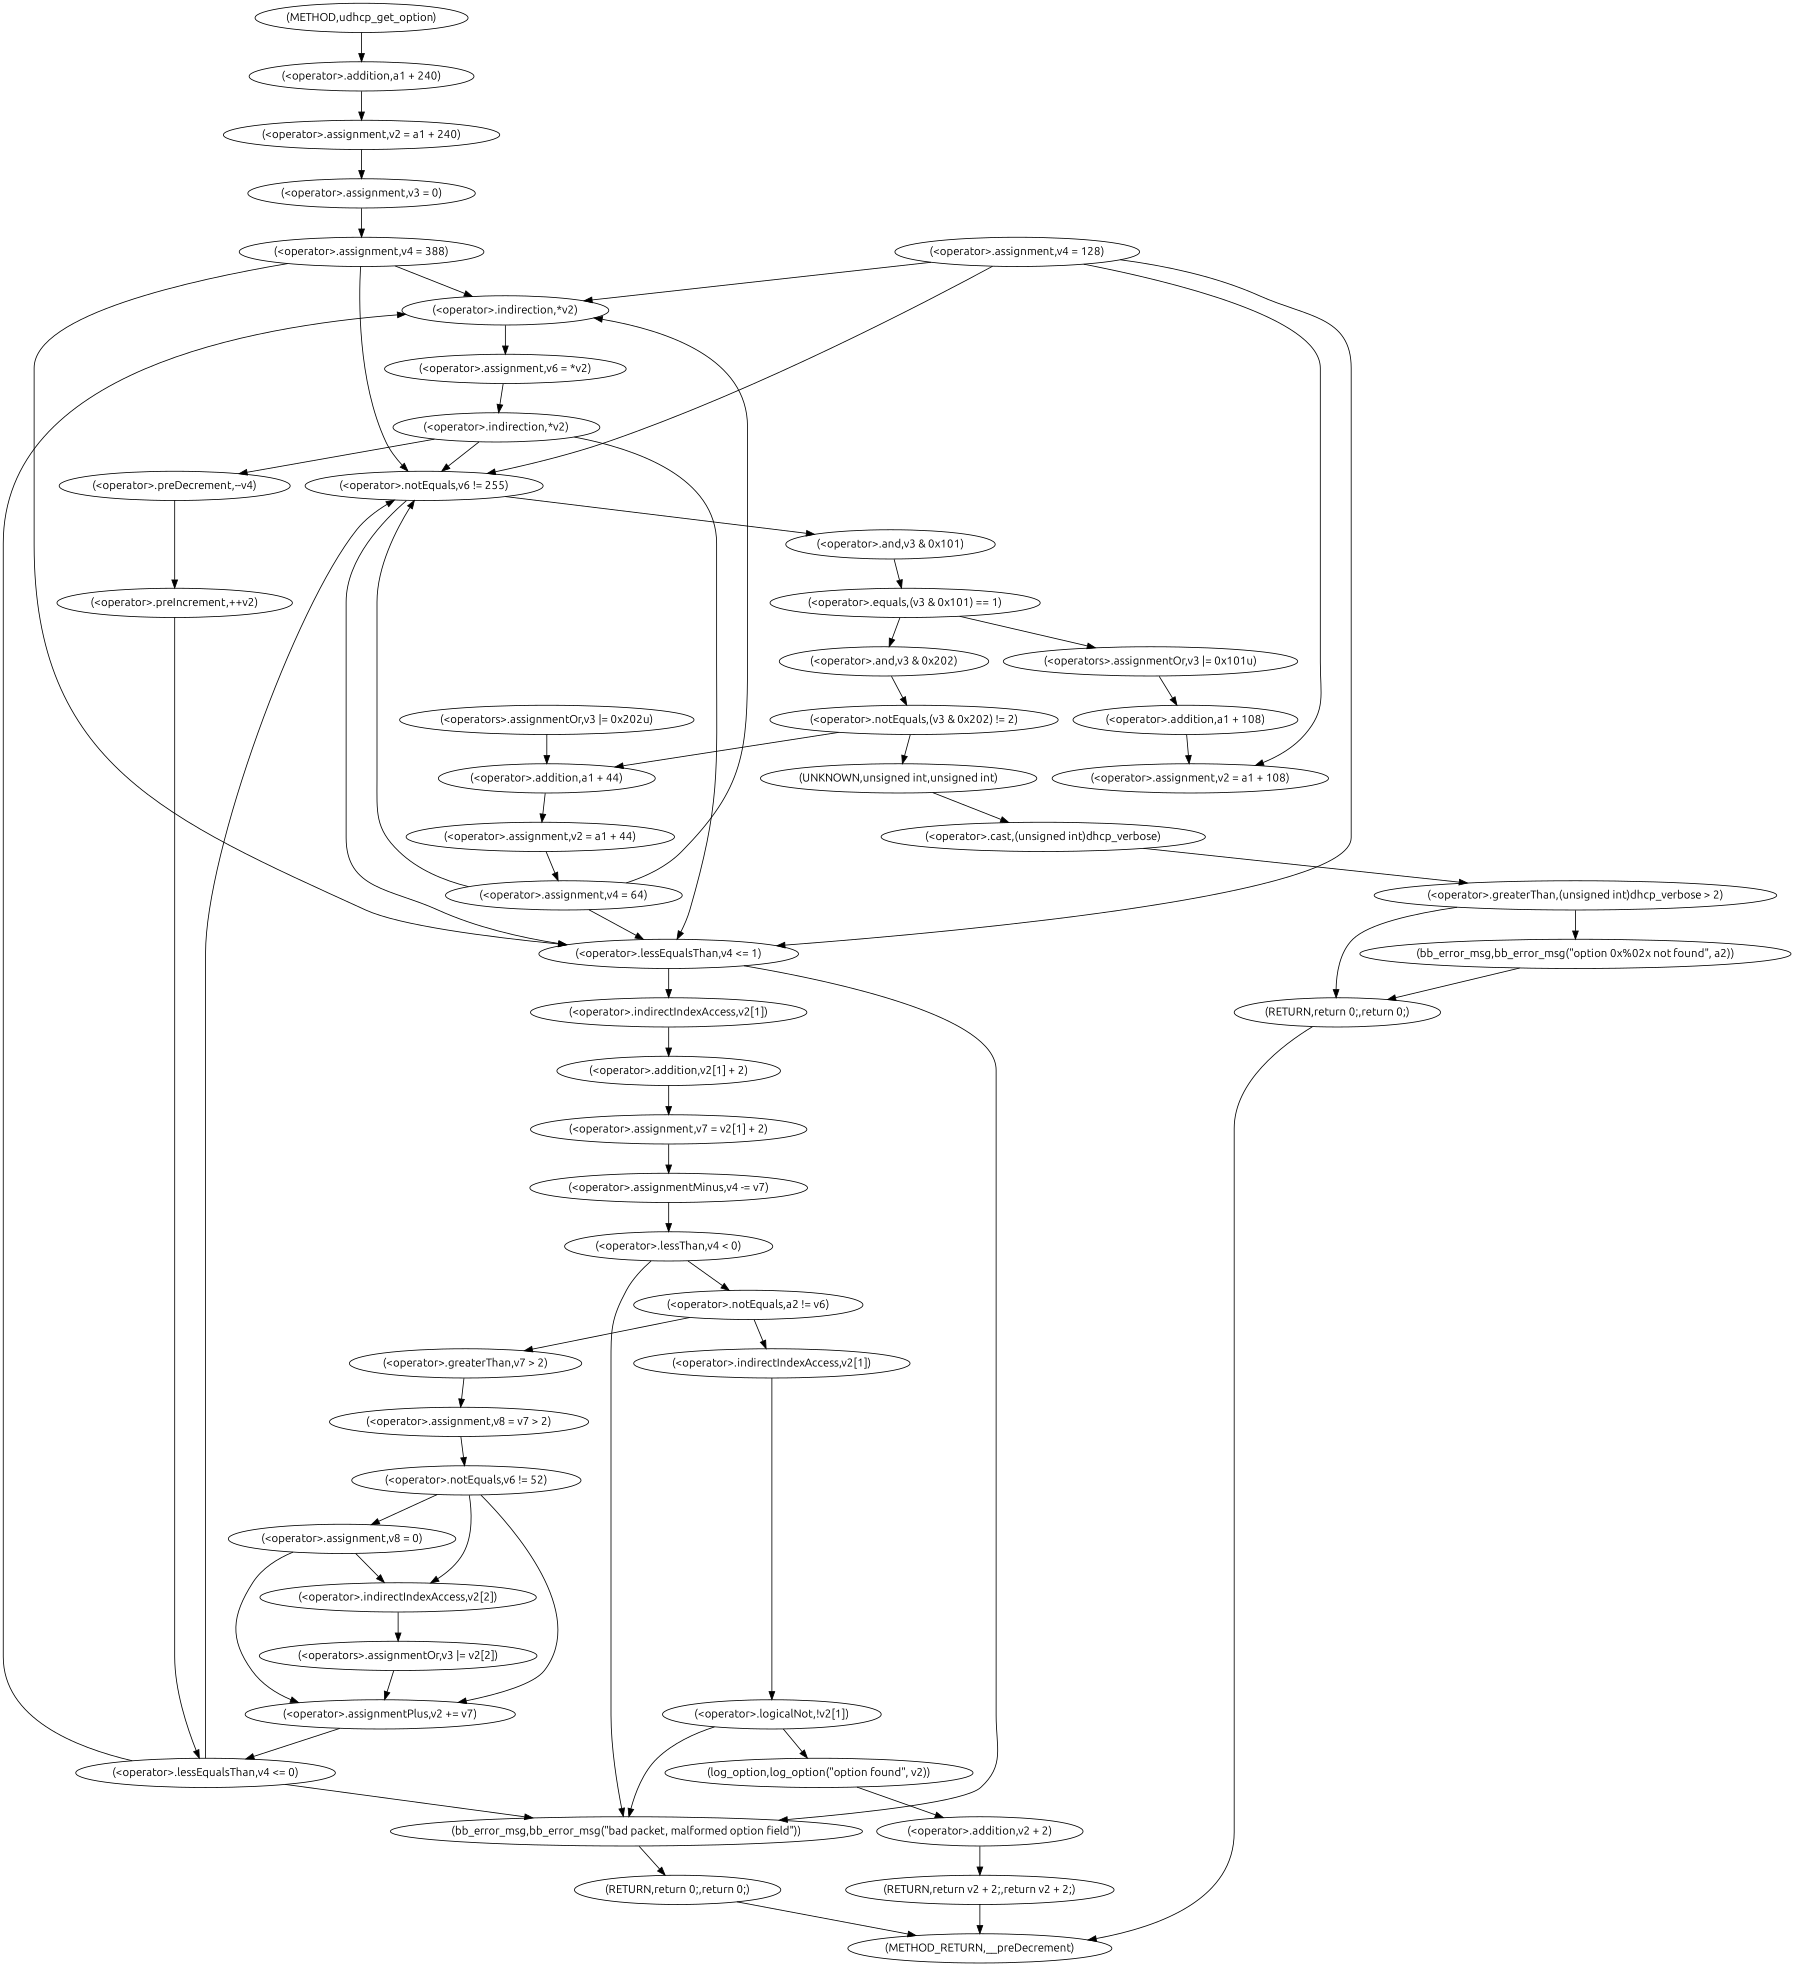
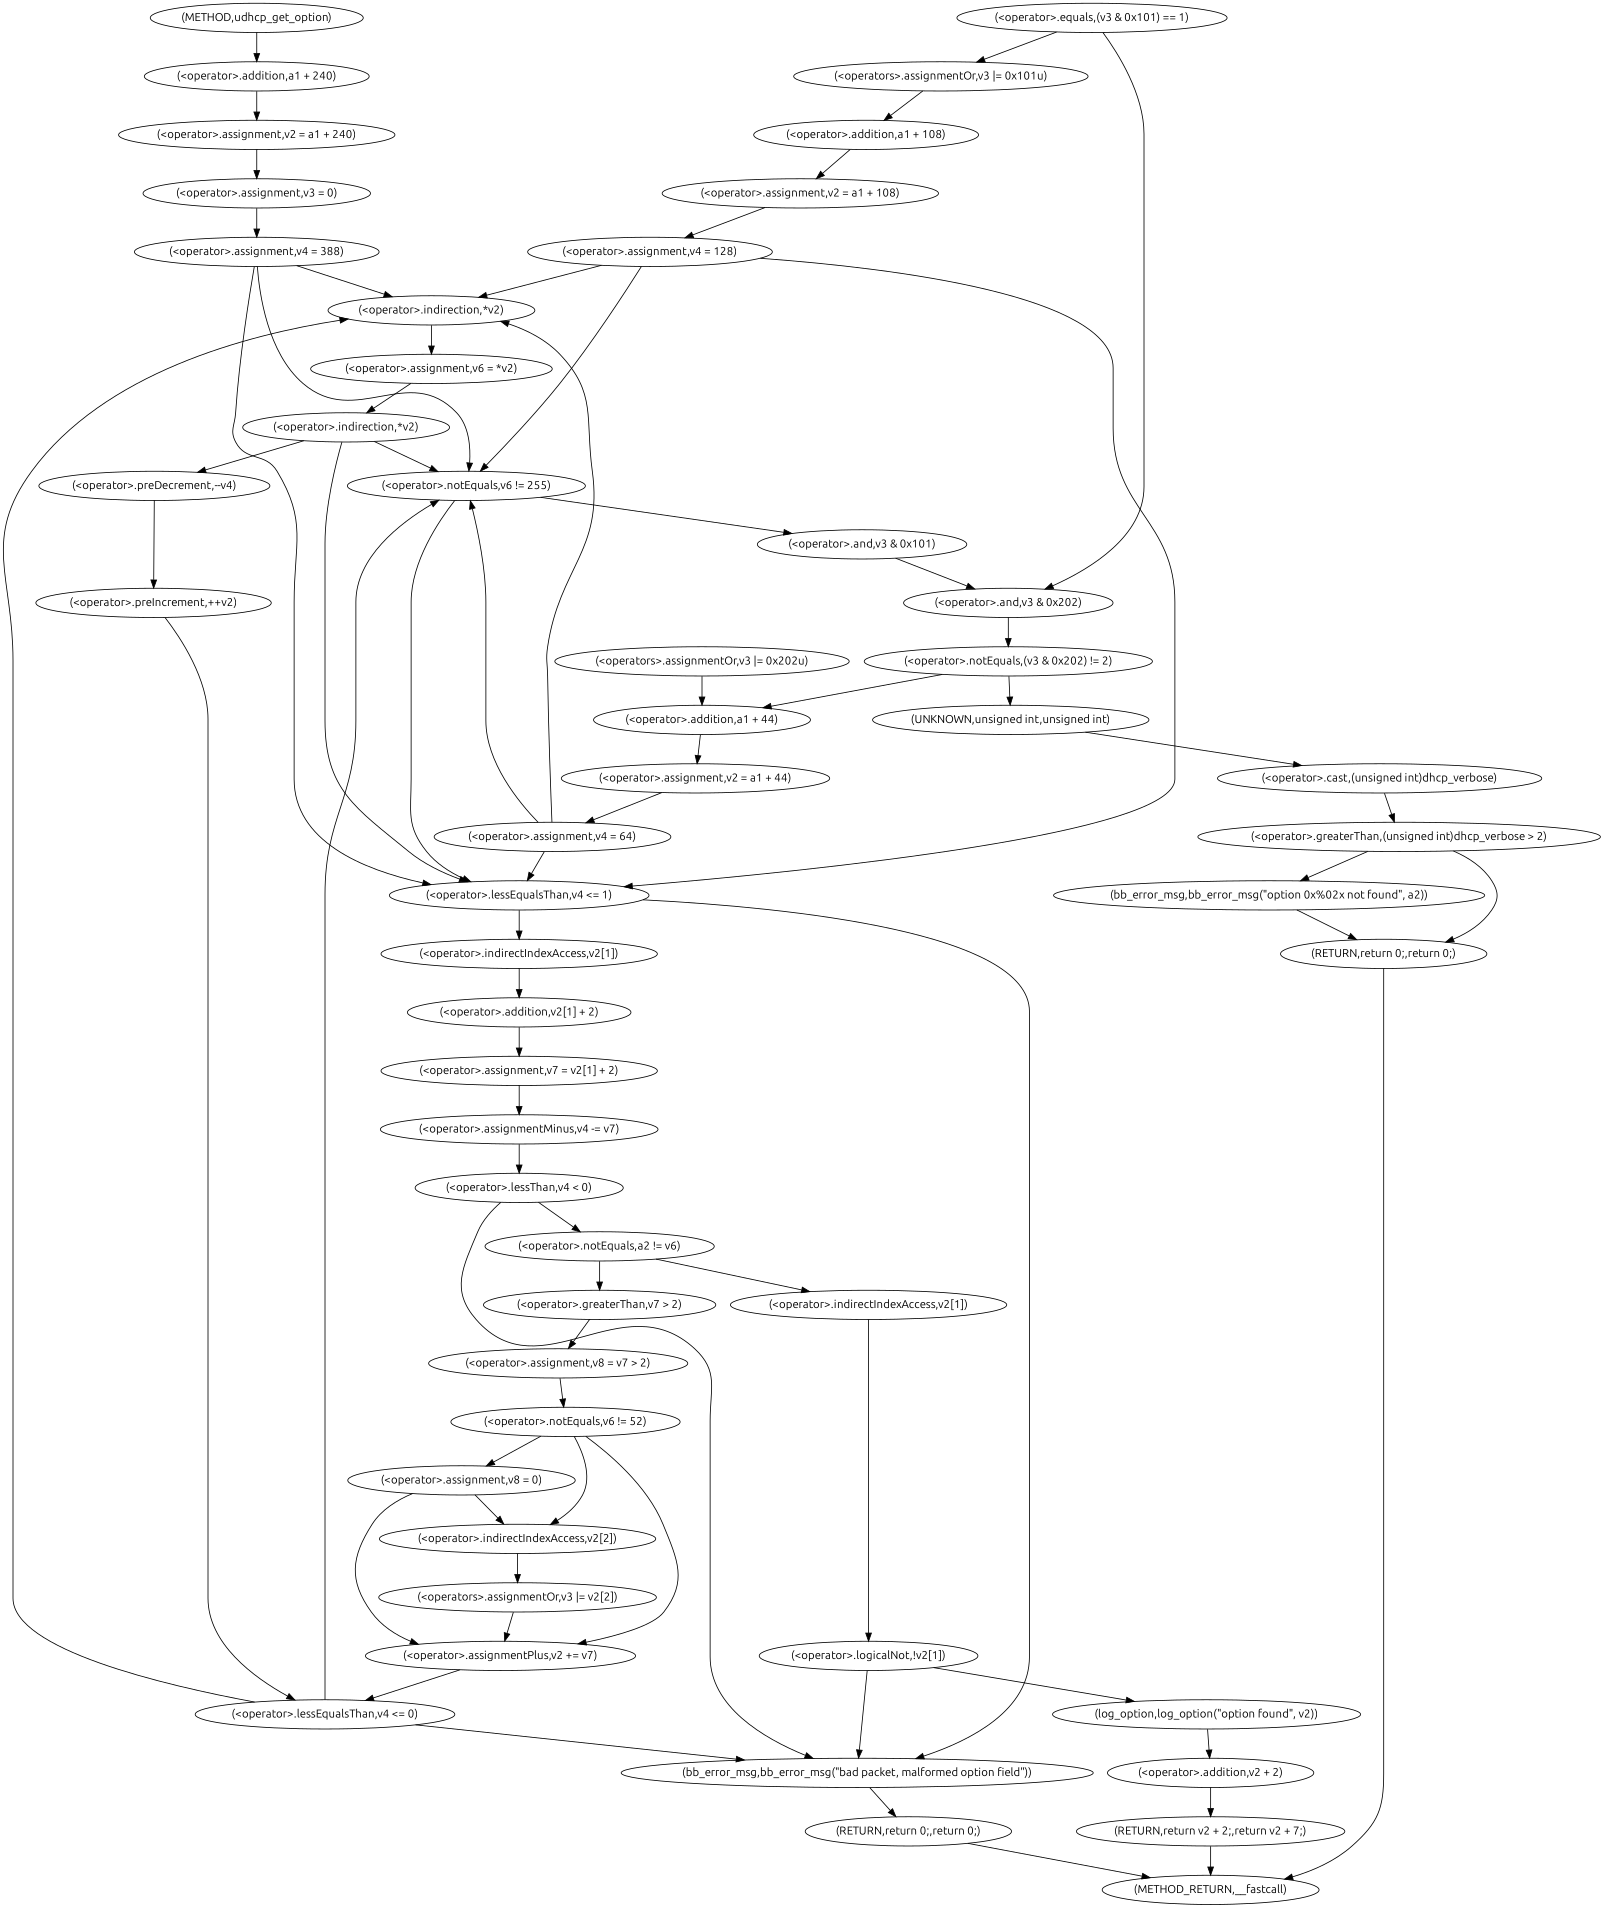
edge "(<operator>.assignment,v4 = 128)" -> "(<operator>.assignment,v2 = a1 + 108)": reversed
edge "(<operator>.and,v3 & 0x101)" -> "(<operator>.equals,(v3 & 0x101) == 1)": now "(<operator>.and,v3 & 0x101)" -> "(<operator>.and,v3 & 0x202)"
node "(RETURN,return v2 + 2;,return v2 + 2;)": label "(RETURN,return v2 + 2;,return v2 + 2;)" -> "(RETURN,return v2 + 2;,return v2 + 7;)"
node "(METHOD_RETURN,__preDecrement)": label "(METHOD_RETURN,__preDecrement)" -> "(METHOD_RETURN,__fastcall)"
